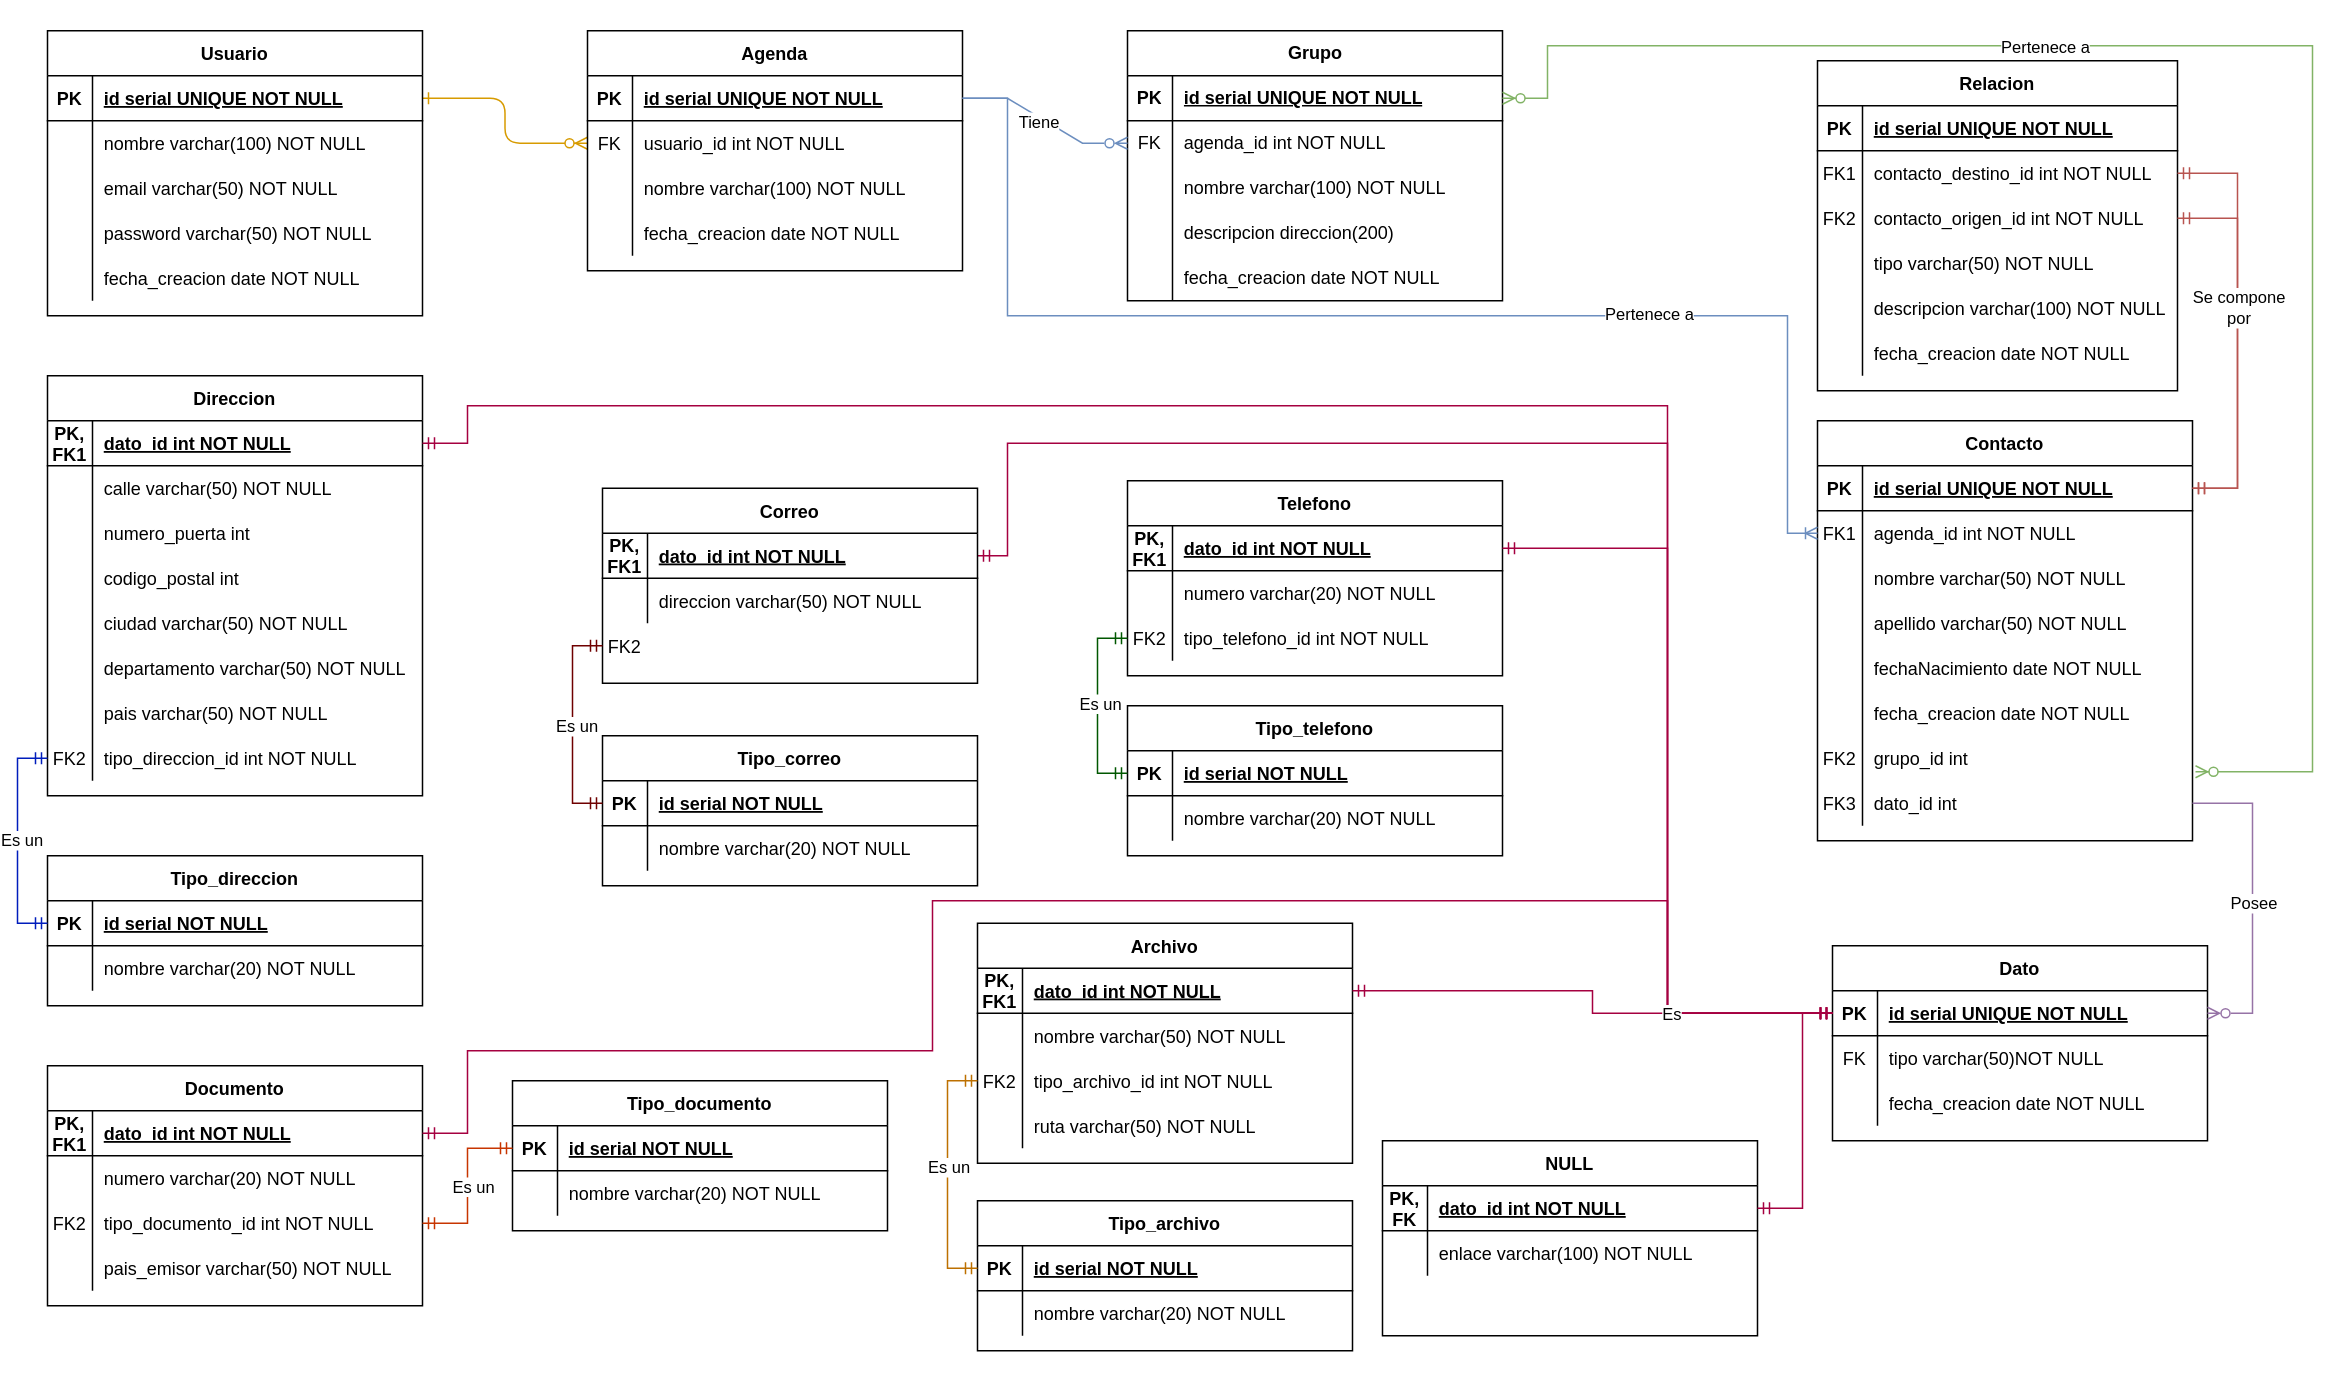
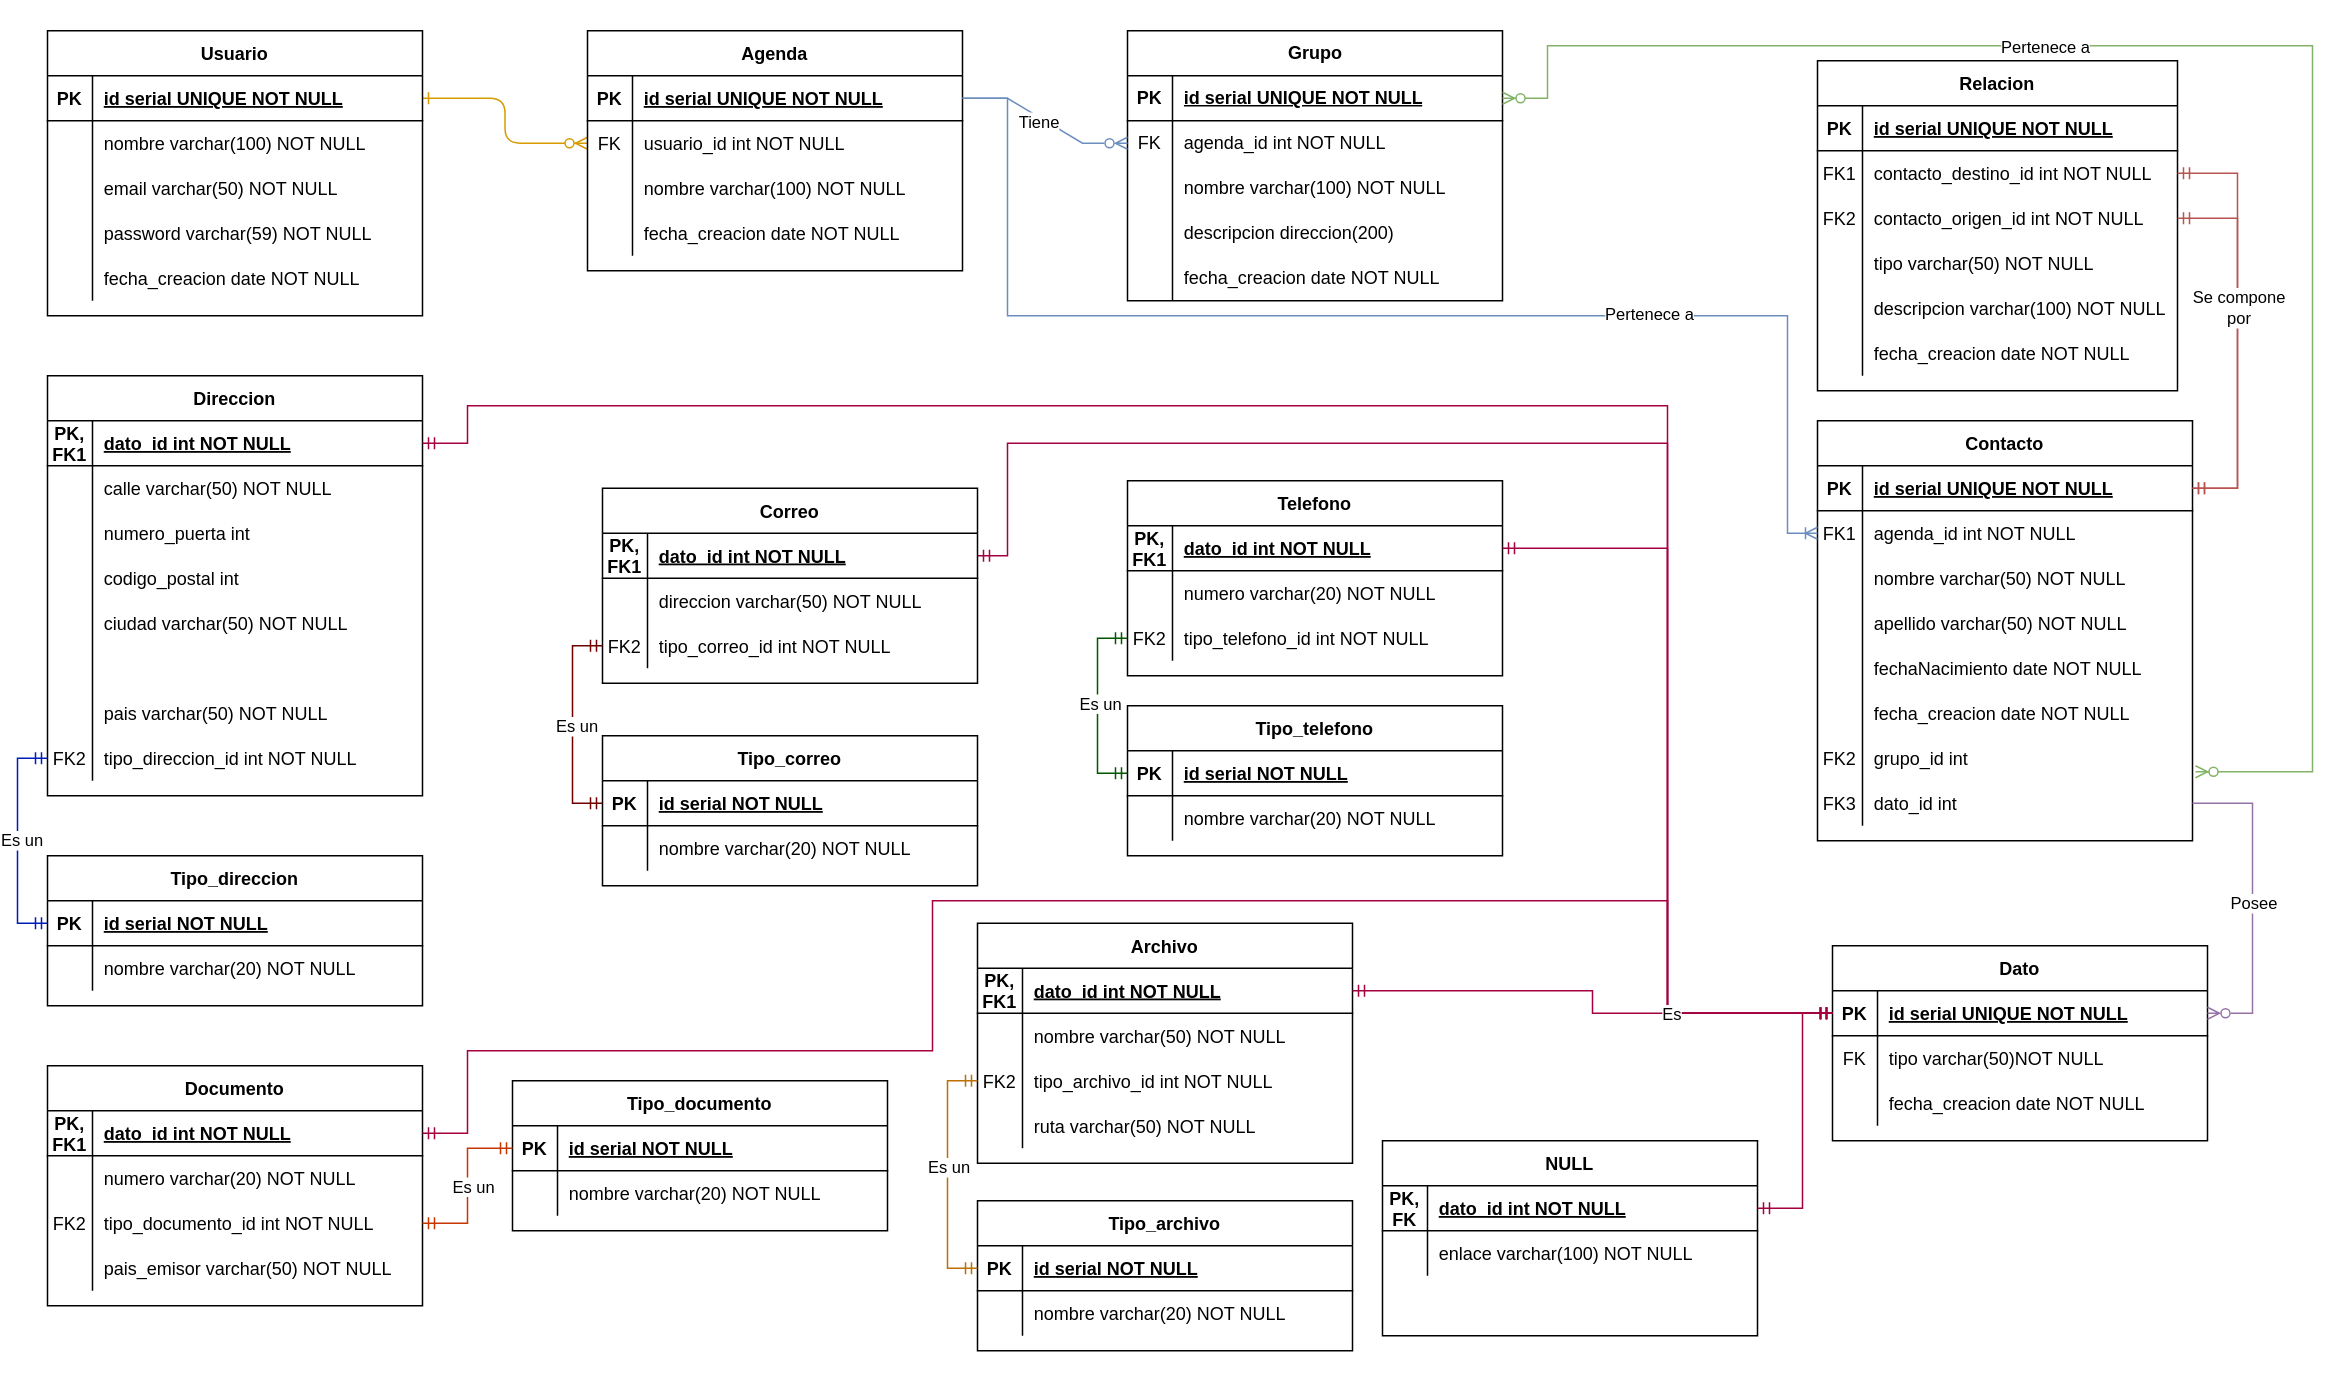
node "password varchar(50) NOT NULL": label "password varchar(50) NOT NULL" -> "password varchar(59) NOT NULL"
node "tipo_correo_id int NOT NULL": added
node "departamento varchar(50) NOT NULL": removed
